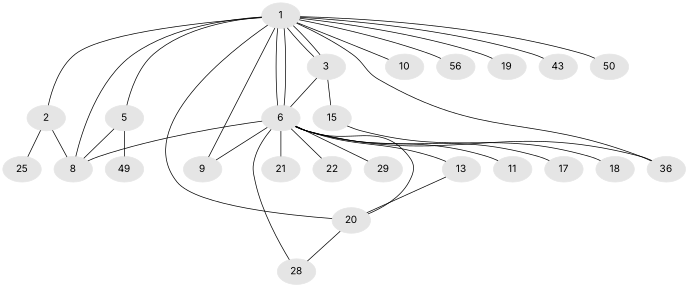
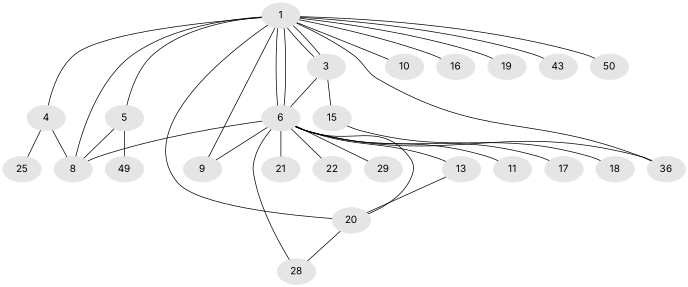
node "56": label "56" -> "16"
node "2": label "2" -> "4"
